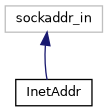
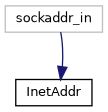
edge "InetAddr" -> "sockaddr_in": reversed
